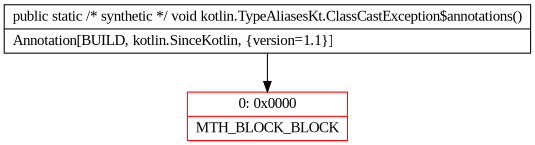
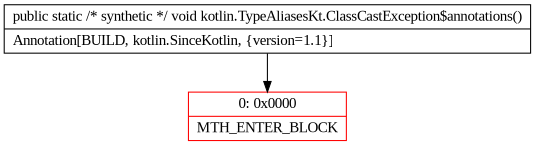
node "0: 0x0000": text "MTH_BLOCK_BLOCK" -> "MTH_ENTER_BLOCK"
